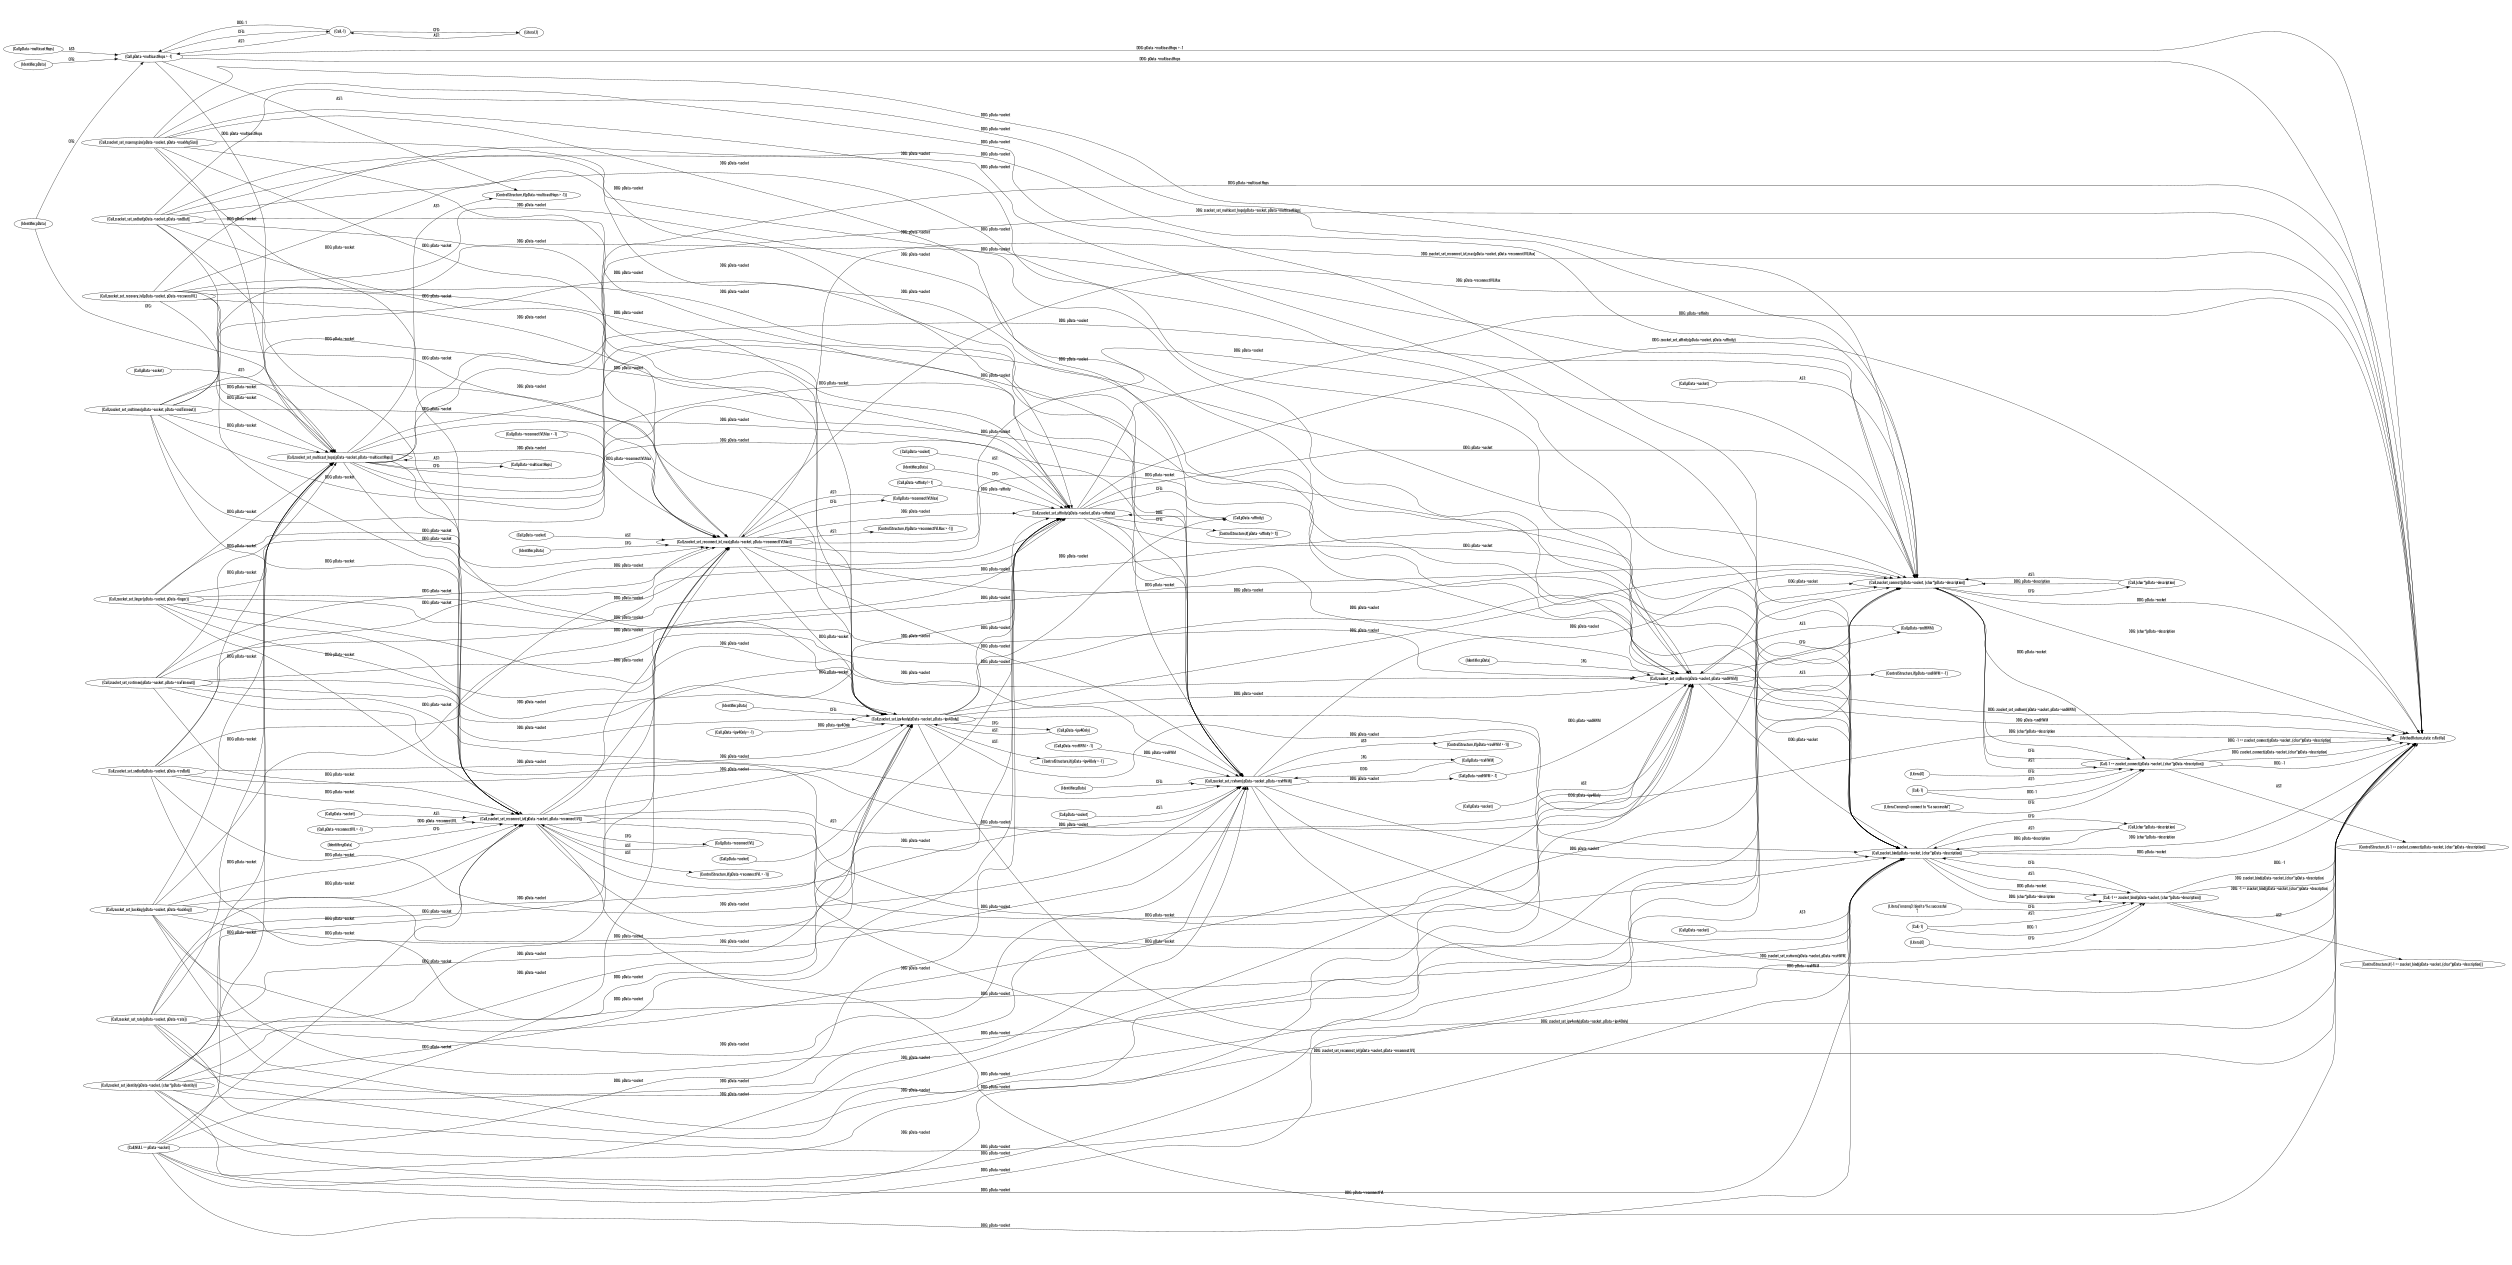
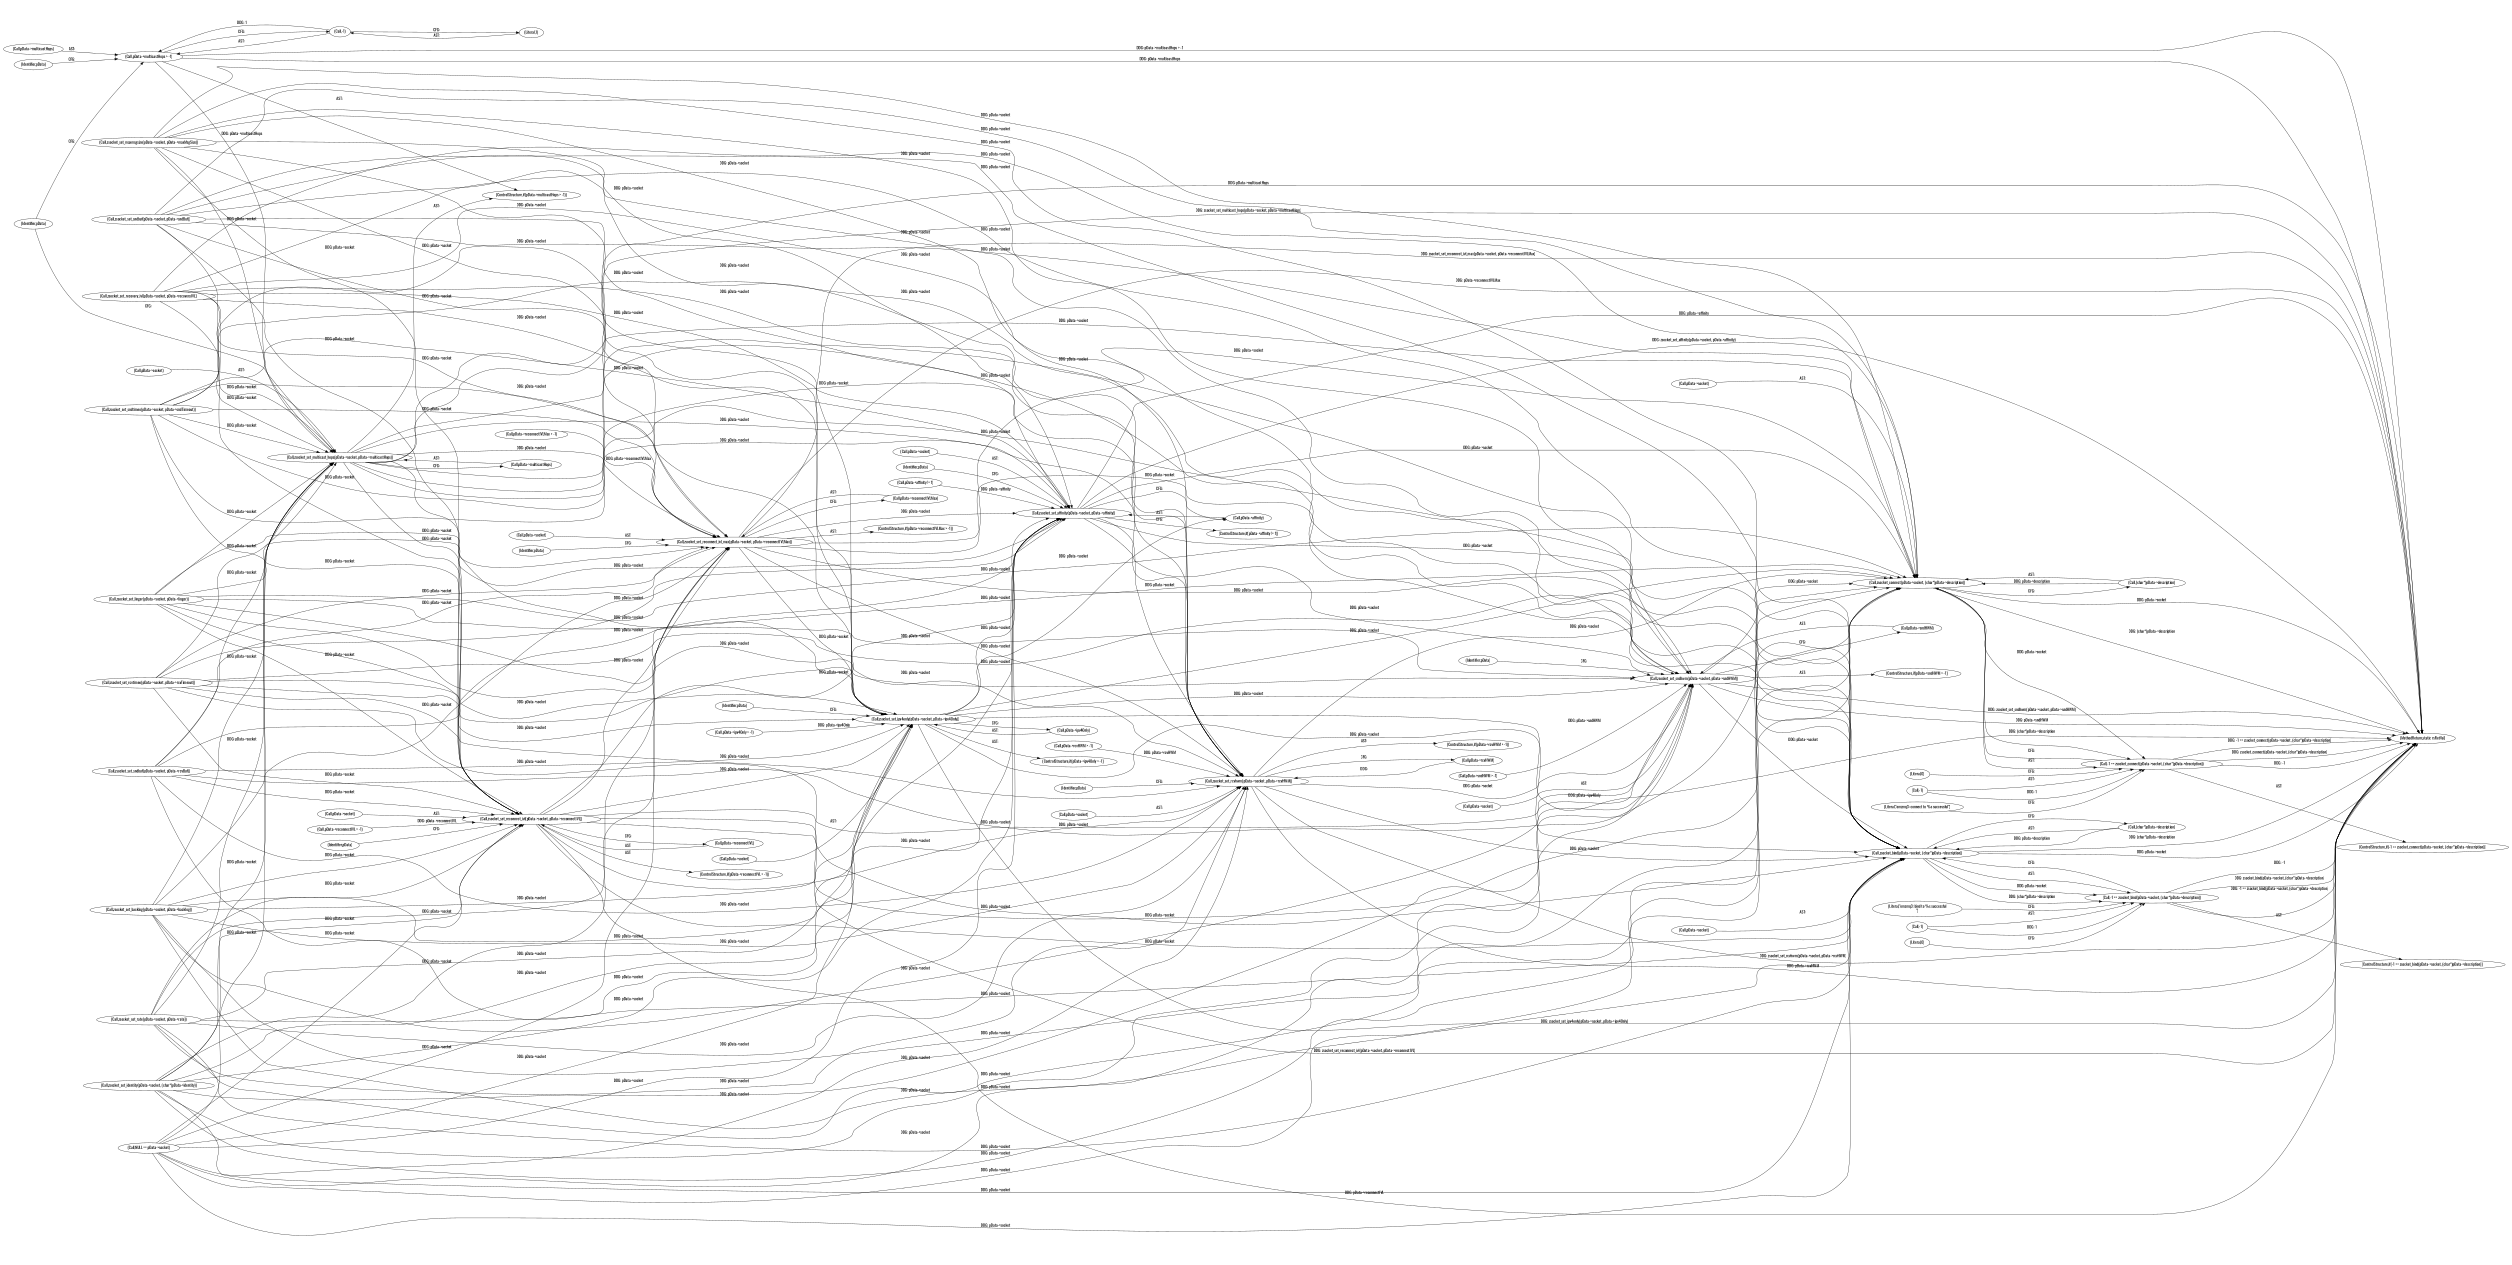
edge "(Call,pData->affinity)" -> "(Call,zsocket_set_affinity(pData->socket, pData->affinity))": label "DDG: " -> "AST: "
edge "(Call,zsocket_set_rcvhwm(pData->socket, pData->rcvHWM))" -> "(Call,pData->sndHWM > -1)": now "(Call,zsocket_set_rcvhwm(pData->socket, pData->rcvHWM))" -> "(Call,zsocket_set_sndhwm(pData->socket, pData->sndHWM))"
edge "(Call,NULL == pData->socket)" -> "(Call,zsocket_set_ipv4only(pData->socket, pData->ipv4Only))": added, label "DDG: pData->socket"
